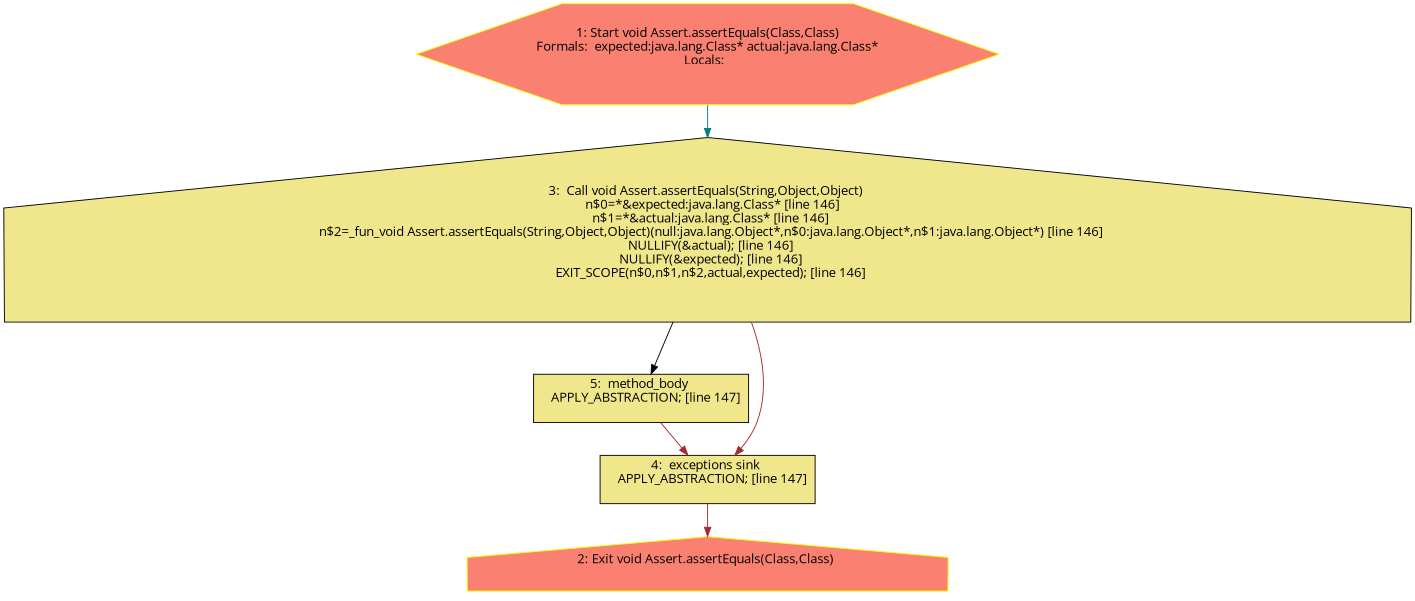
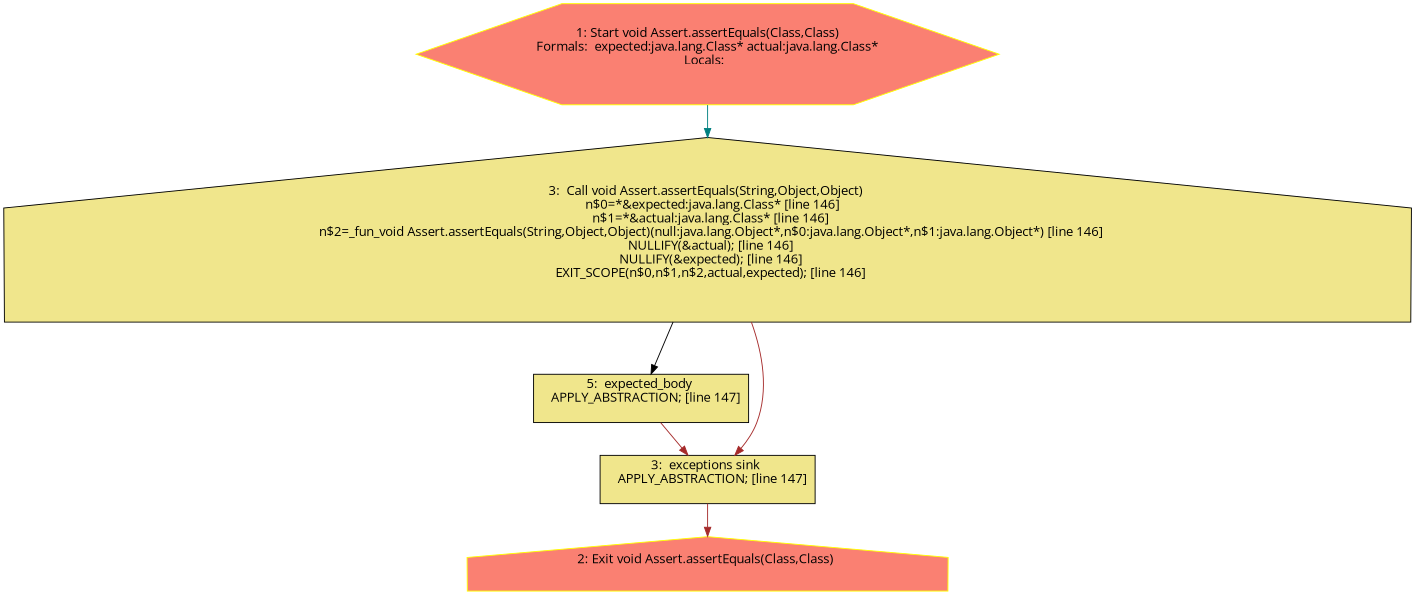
node "5:  method_body APPLY_ABSTRACTION; [line 147]": label "5:  method_body APPLY_ABSTRACTION; [line 147]" -> "5:  expected_body APPLY_ABSTRACTION; [line 147]"
node "4:  exceptions sink APPLY_ABSTRACTION; [line 147]": label "4:  exceptions sink APPLY_ABSTRACTION; [line 147]" -> "3:  exceptions sink APPLY_ABSTRACTION; [line 147]"
